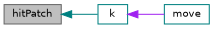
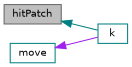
edge "move" -> "k": reversed
